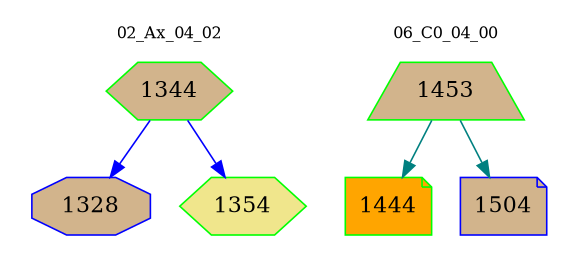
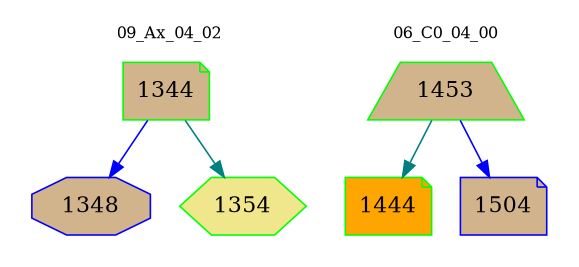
cluster "02_Ax_04_02": label "02_Ax_04_02" -> "09_Ax_04_02"
node "1344": shape hexagon -> note
edge "1344" -> "1354": color blue -> teal
edge "1453" -> "1504": color teal -> blue
node "1328": label "1328" -> "1348"
